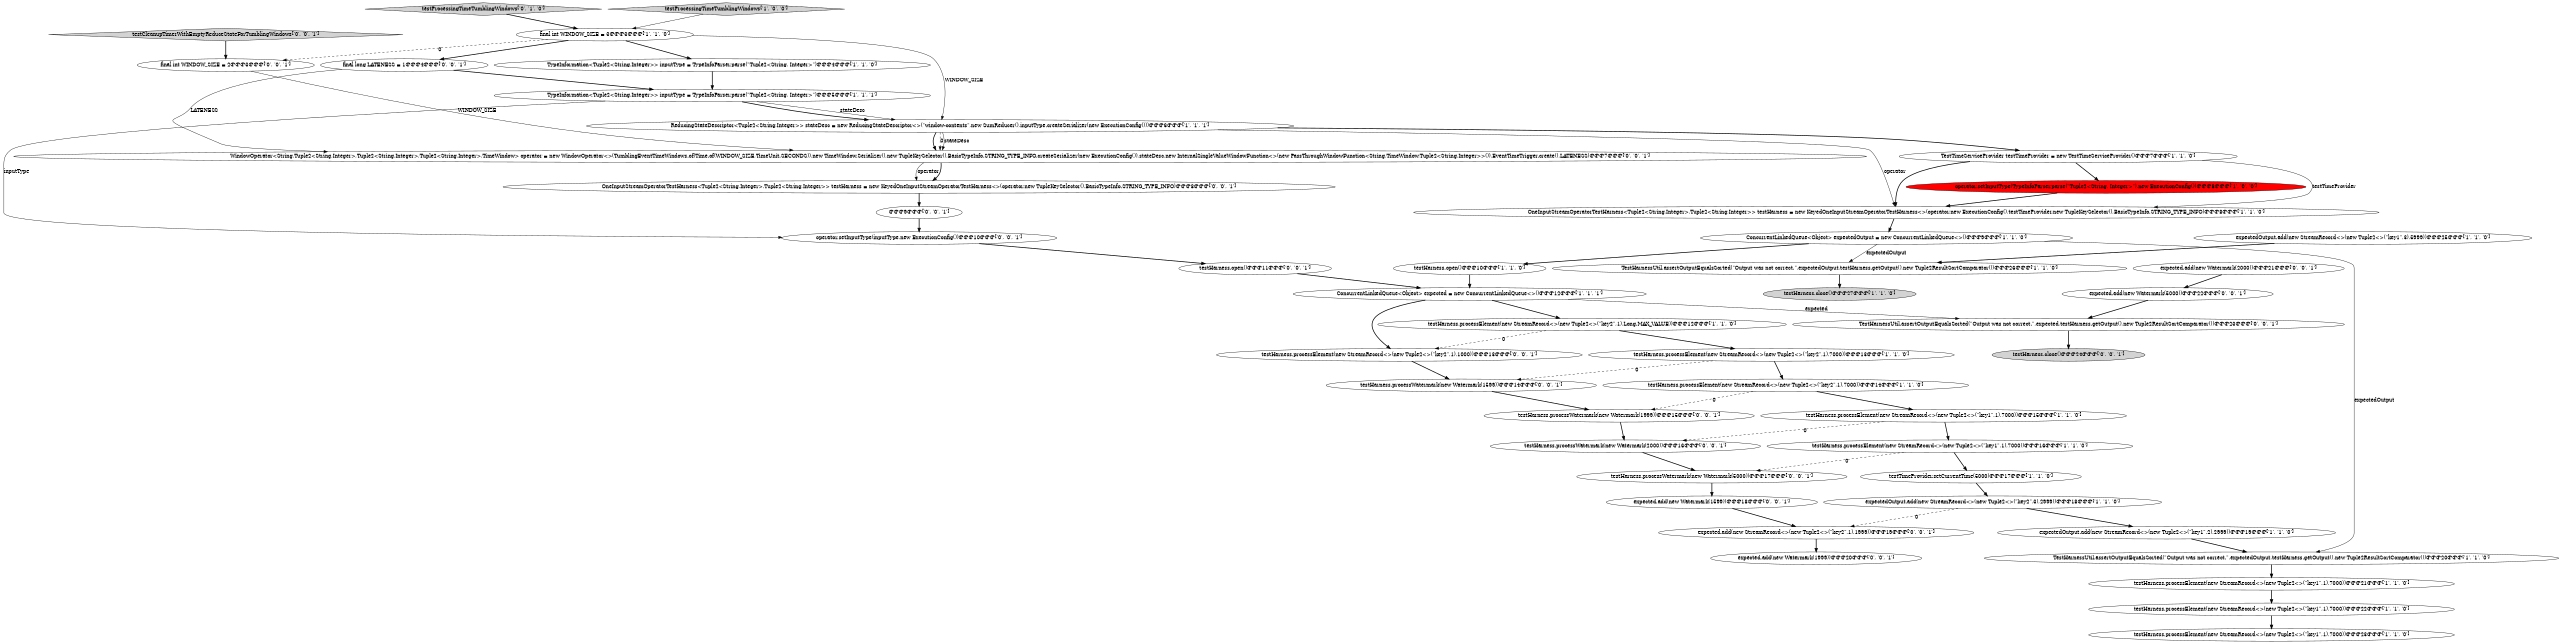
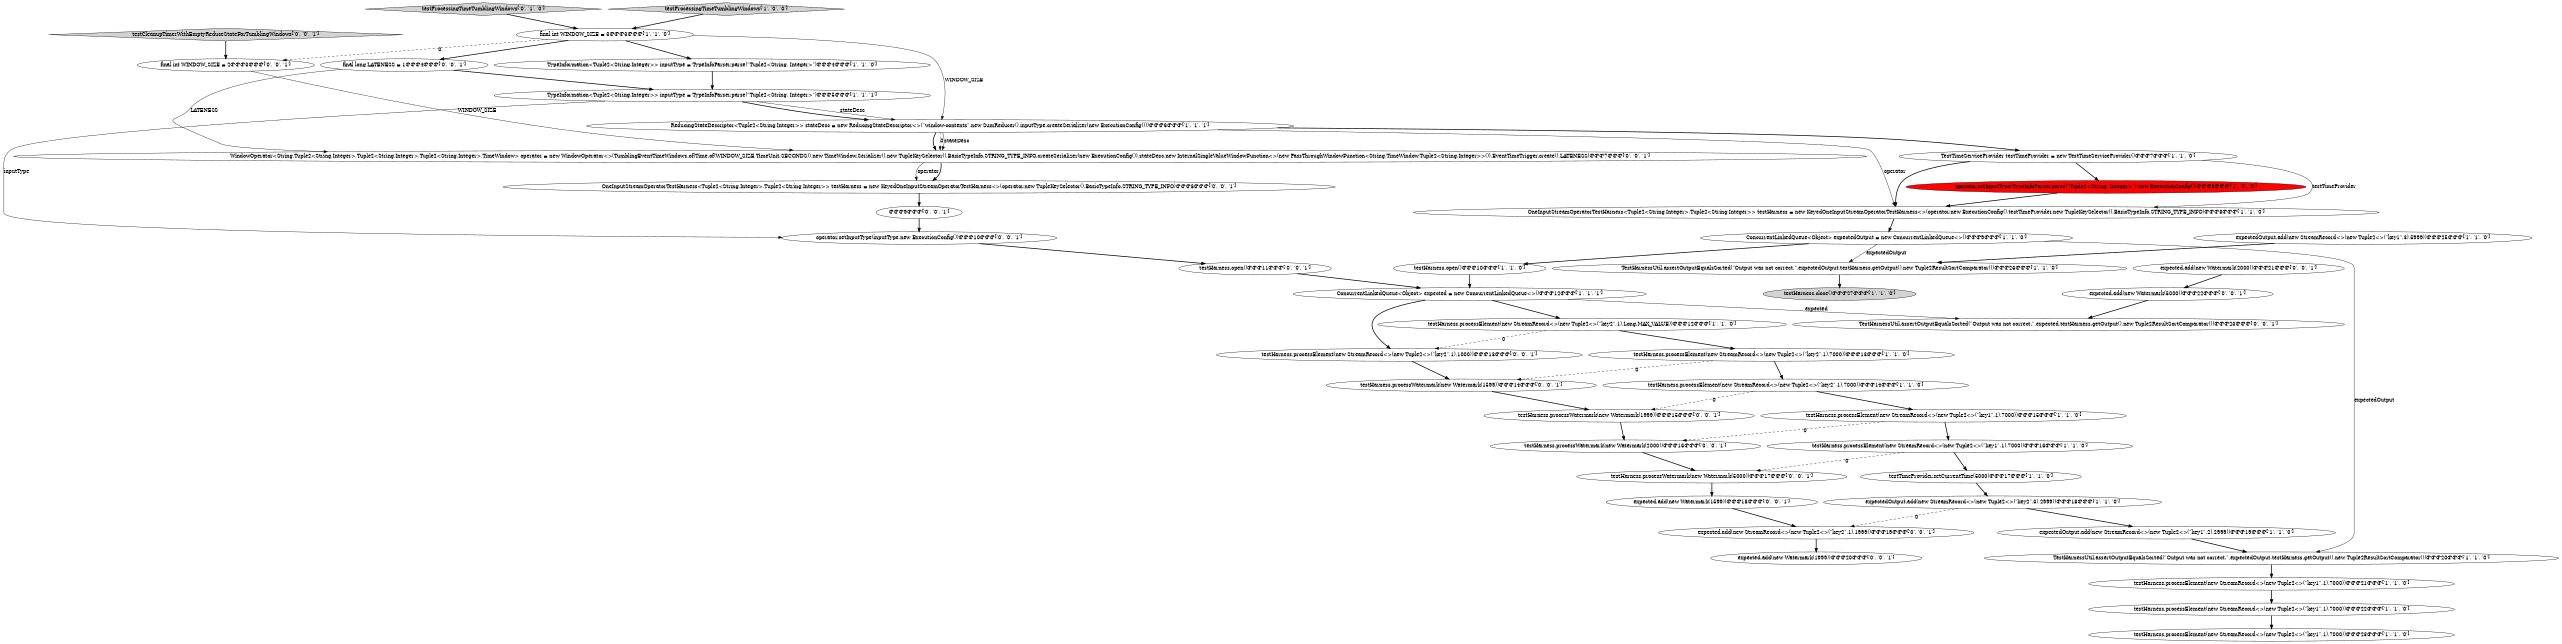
edge "testProcessingTimeTumblingWindows['1', '0', '0']" -> "final int WINDOW_SIZE = 3@@@3@@@['1', '1', '0']": style solid -> bold
node "testHarness.close()@@@24@@@['0', '0', '1']": removed
